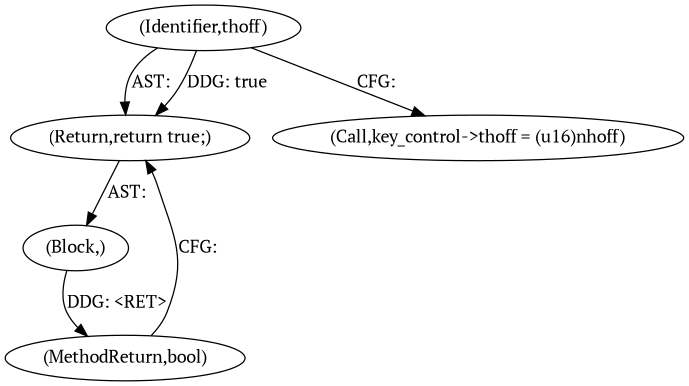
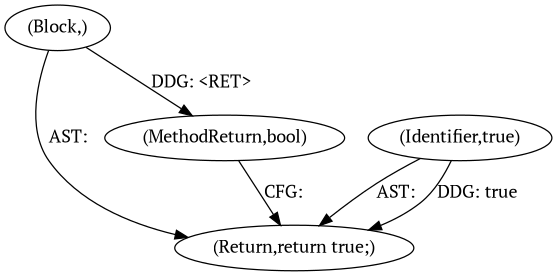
node "(Identifier,thoff)": label "(Identifier,thoff)" -> "(Identifier,true)"
node "(Call,key_control->thoff = (u16)nhoff)": removed
edge "(Return,return true;)" -> "(Block,)": reversed
